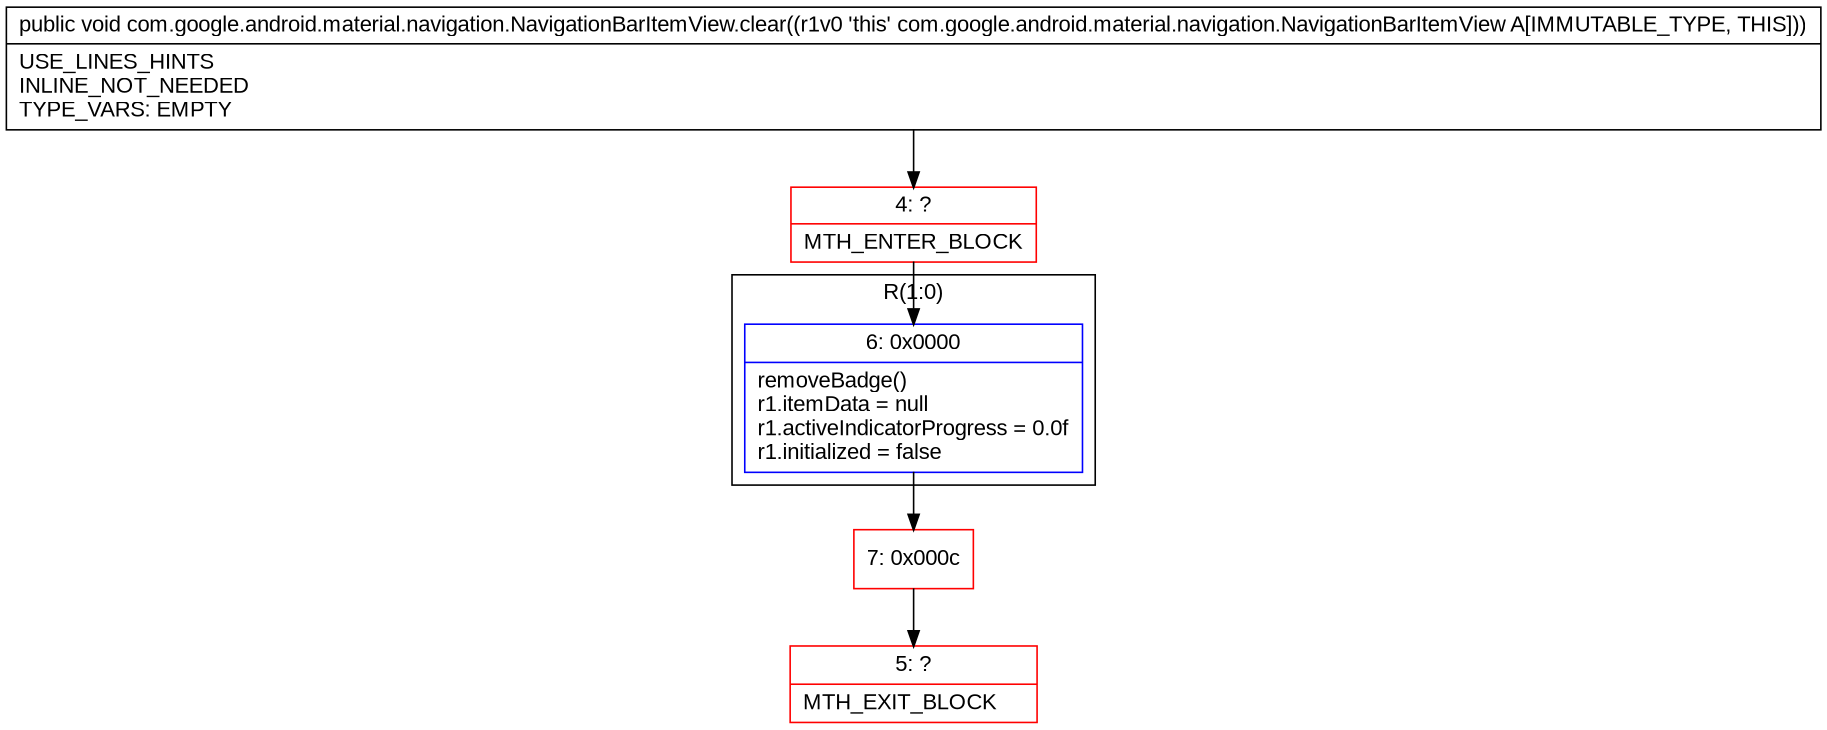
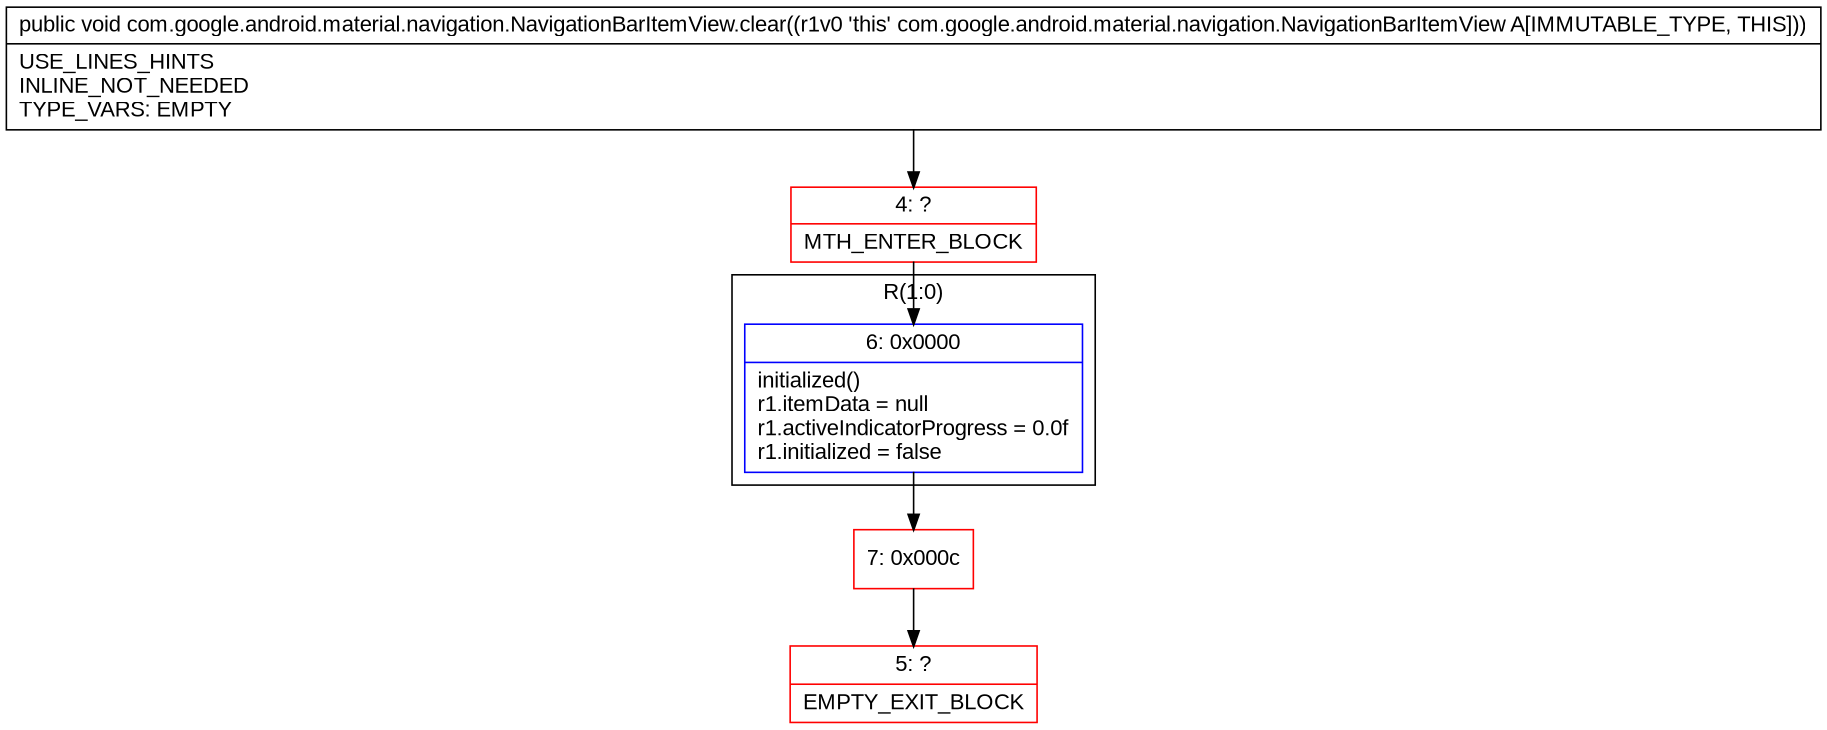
node "6: 0x0000": text "removeBadge()" -> "initialized()"
node "5: ?": text "MTH_EXIT_BLOCK" -> "EMPTY_EXIT_BLOCK"
